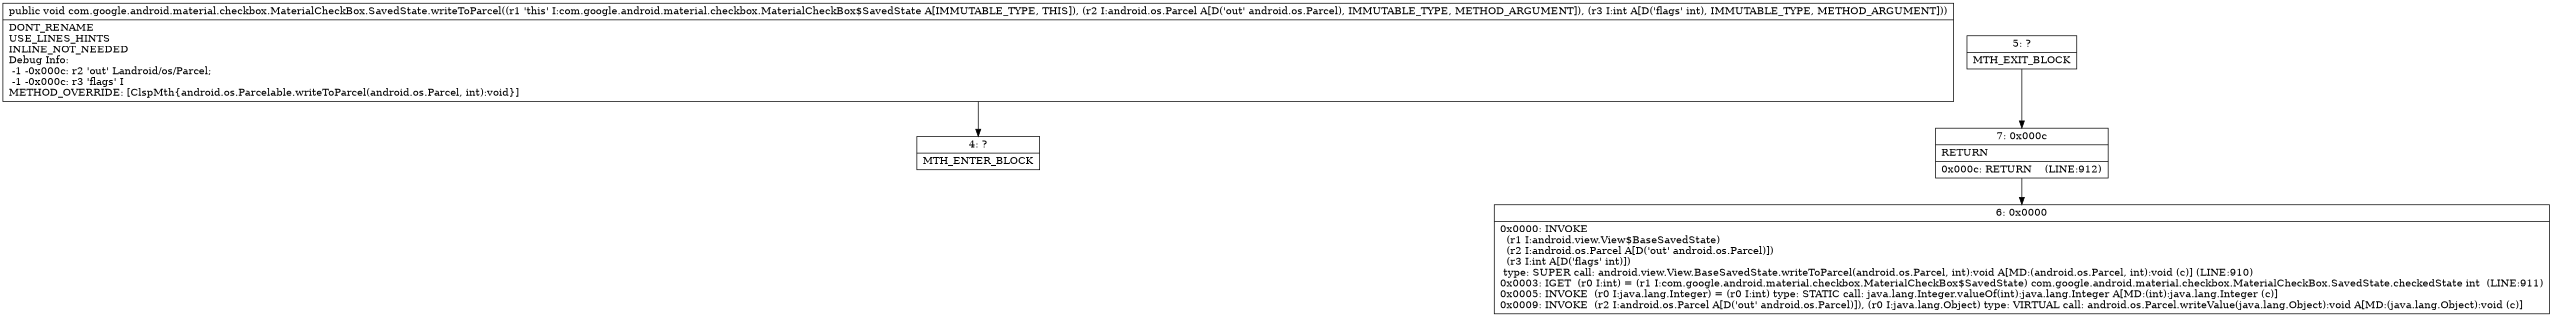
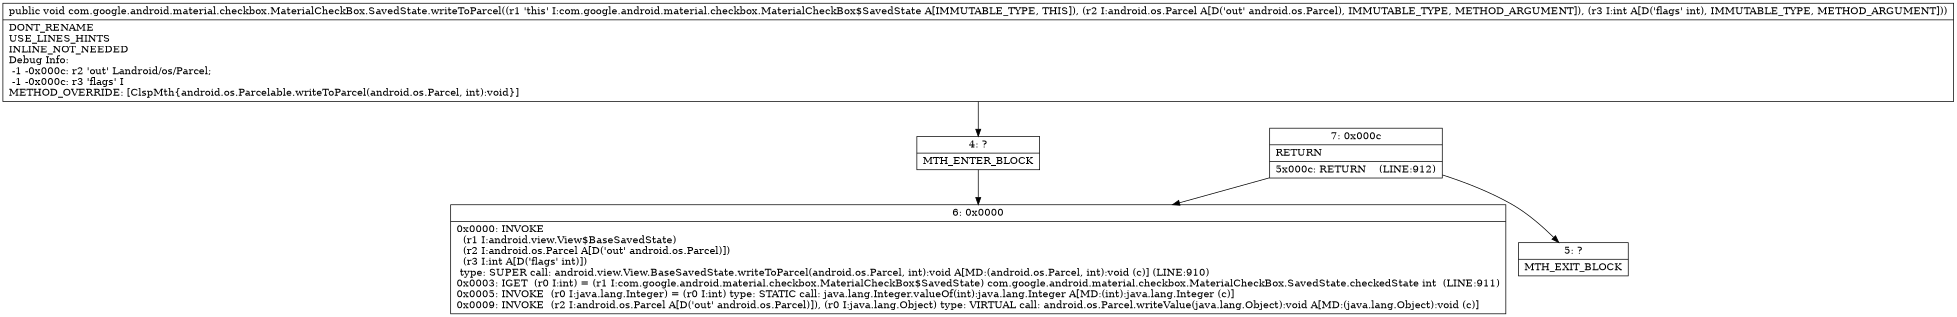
edge "5: ?" -> "7: 0x000c": reversed
node "7: 0x000c": text "0x000c: RETURN    (LINE:912)" -> "5x000c: RETURN    (LINE:912)"
edge "4: ?" -> "6: 0x0000": added
